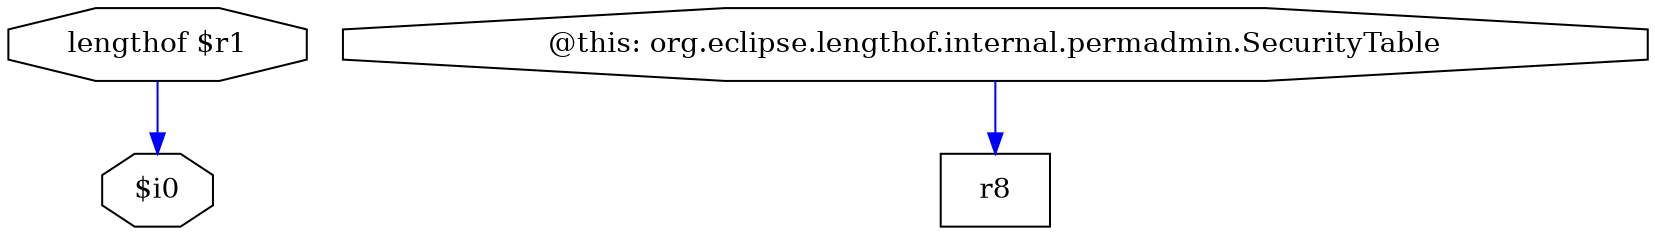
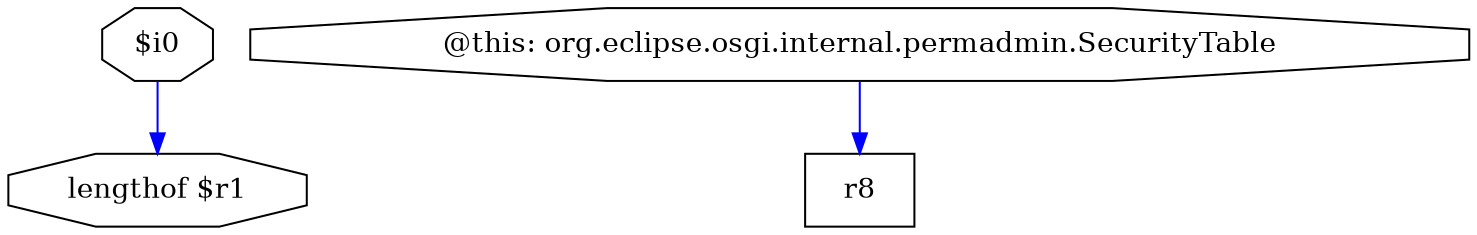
node "@this: org.eclipse.lengthof.internal.permadmin.SecurityTable": label "@this: org.eclipse.lengthof.internal.permadmin.SecurityTable" -> "@this: org.eclipse.osgi.internal.permadmin.SecurityTable"
edge "lengthof $r1" -> "$i0": reversed
